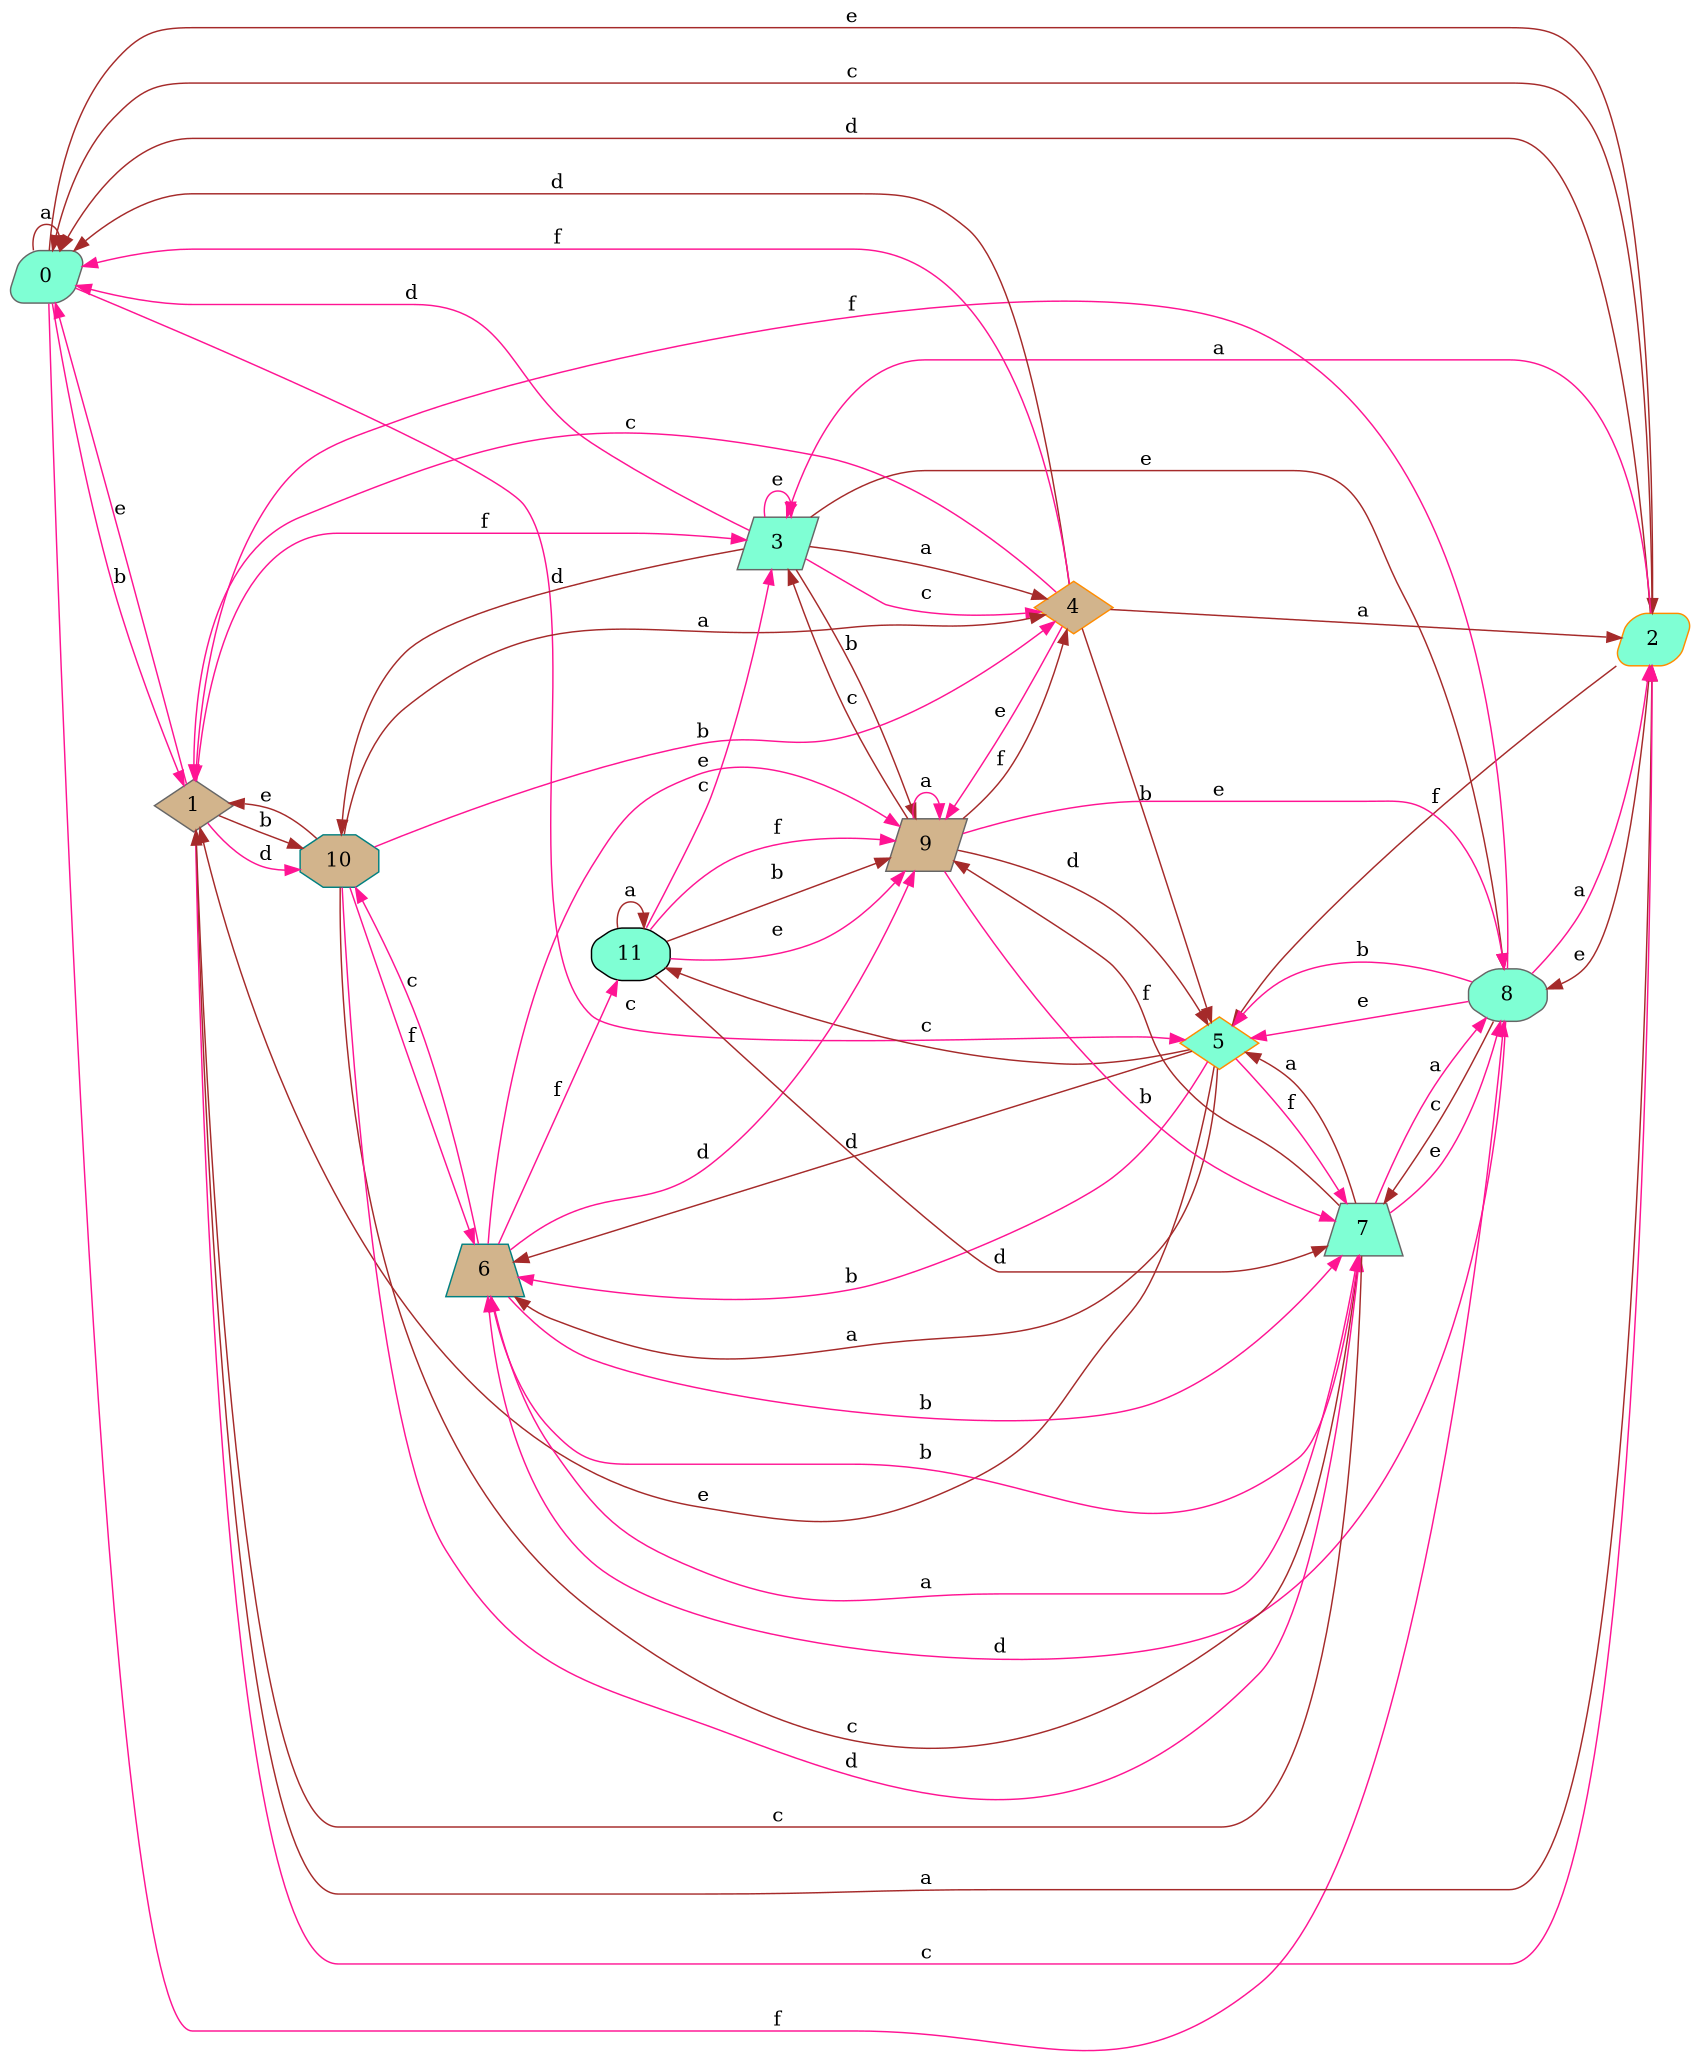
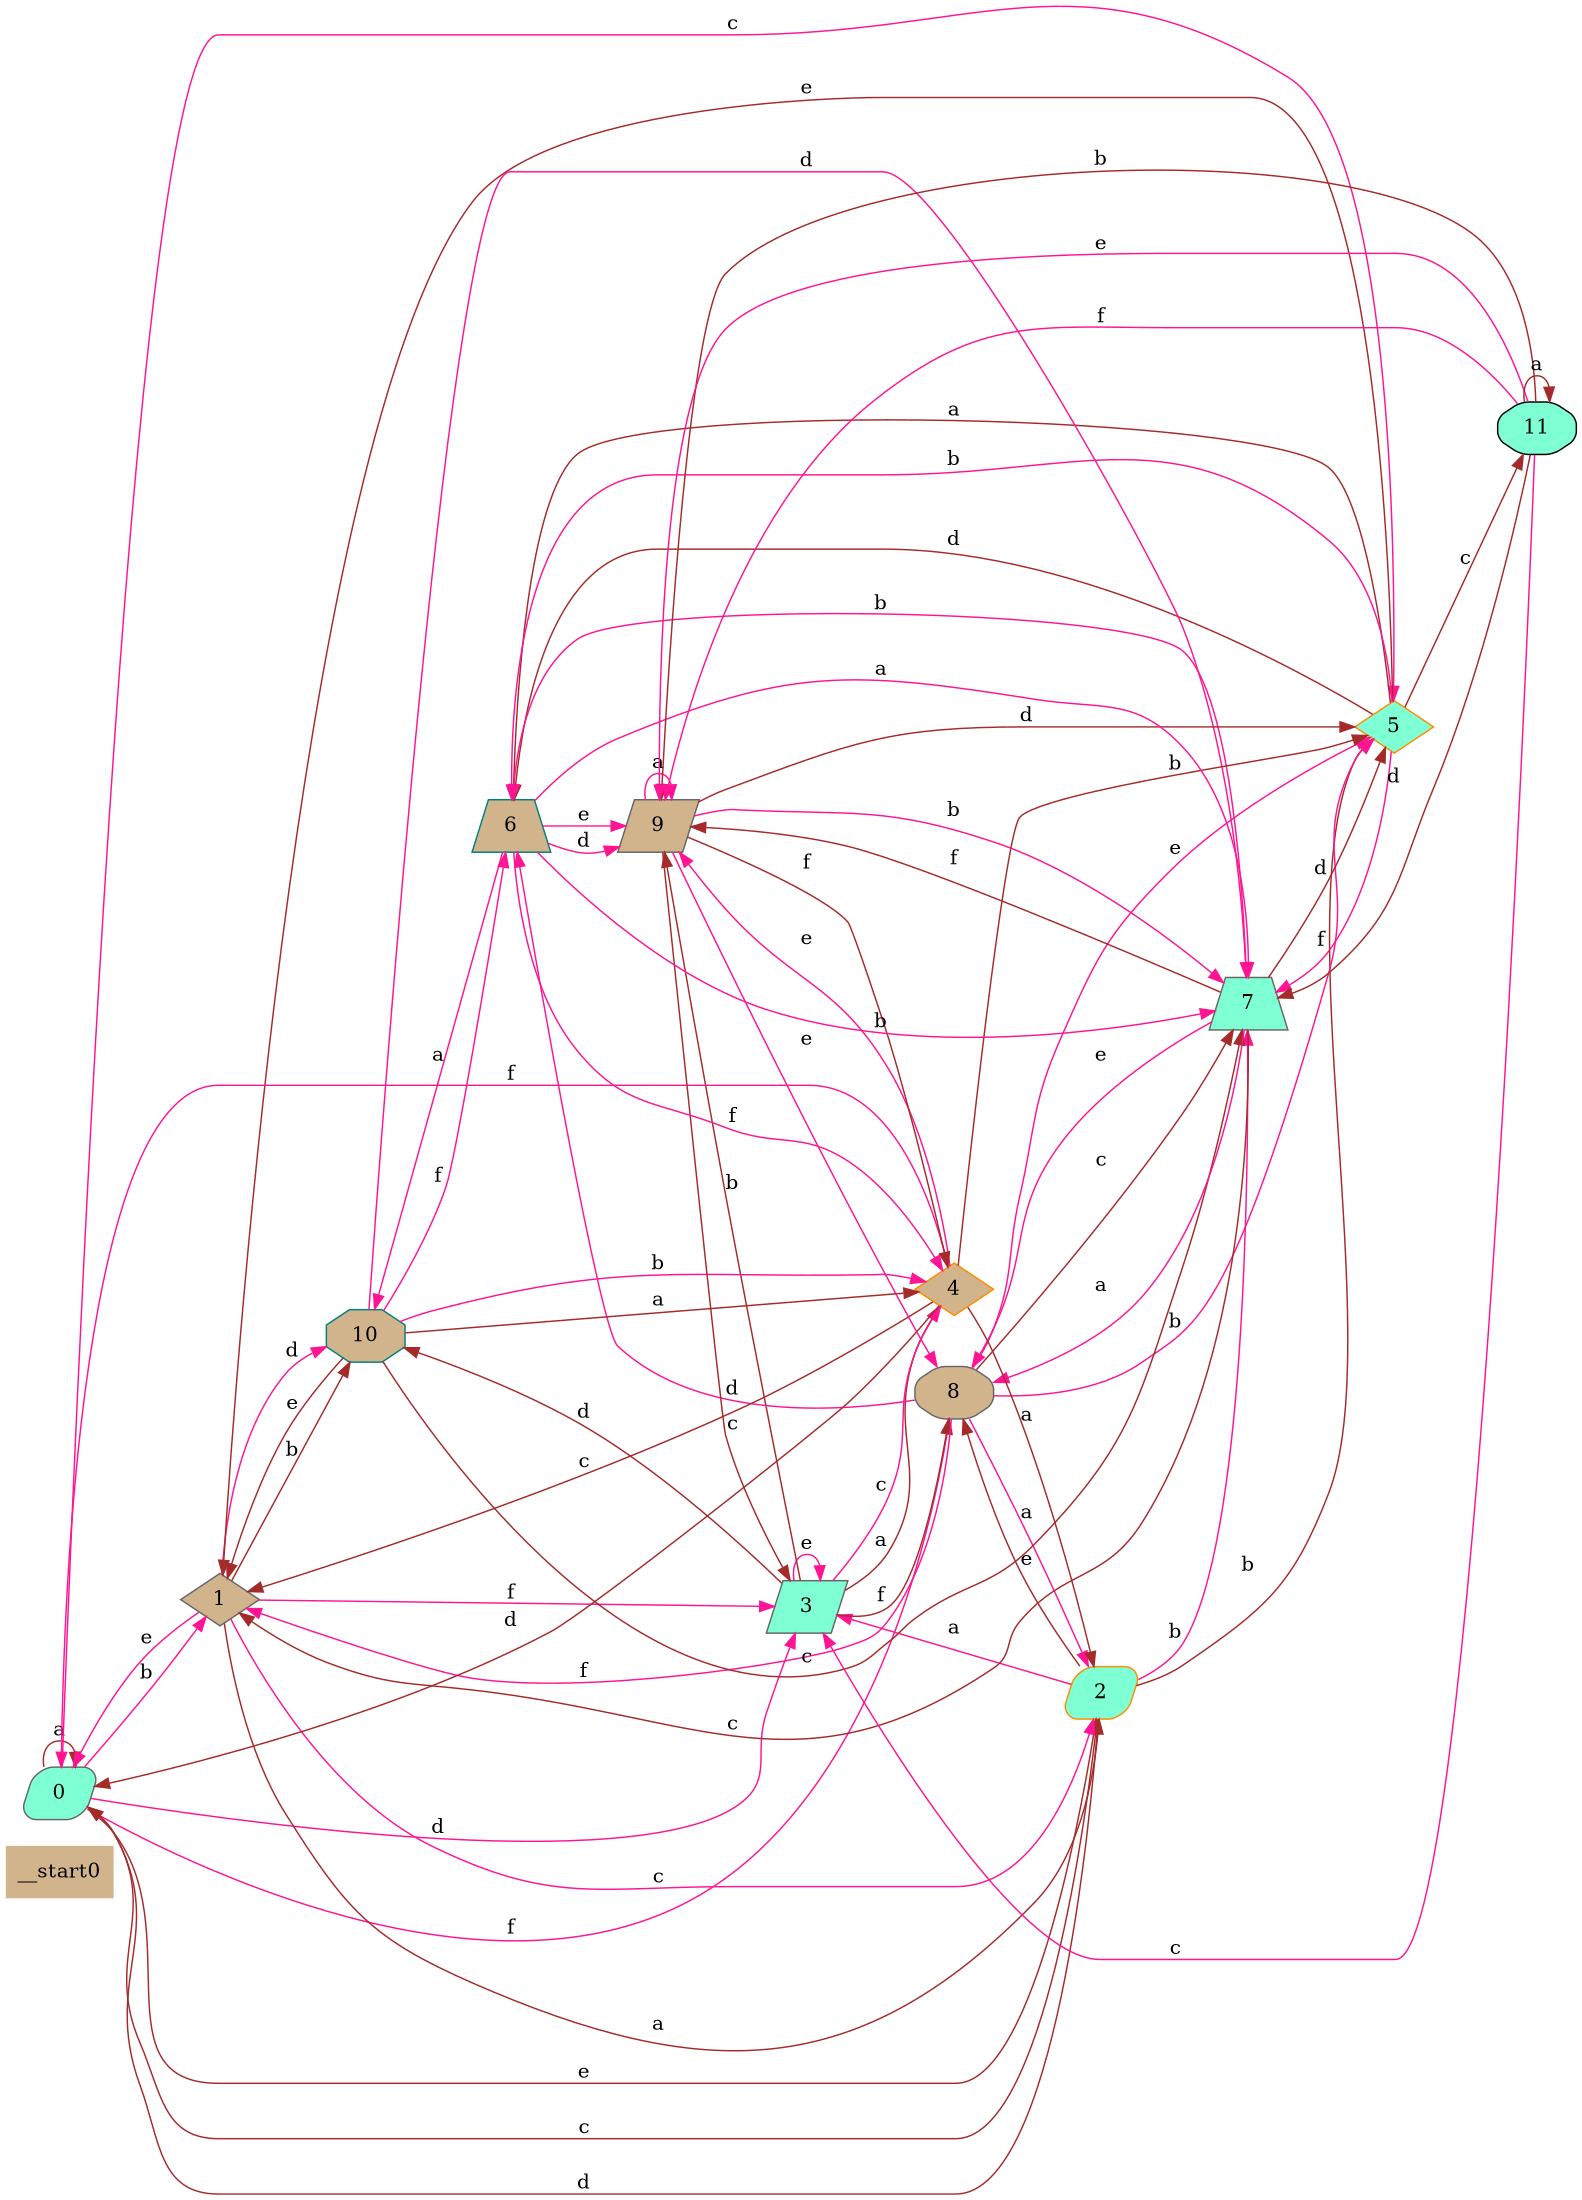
edge "3" -> "0": reversed
edge "4" -> "1": color deeppink -> brown
edge "3" -> "8": label "e" -> "f"
edge "2" -> "5": label "f" -> "b"
edge "6" -> "10": label "c" -> "a"
node "8": fillcolor aquamarine -> tan
edge "7" -> "5": label "a" -> "d"
edge "6" -> "11": now "6" -> "4"
edge "2" -> "7": added, label "b"
node "__start0": added
